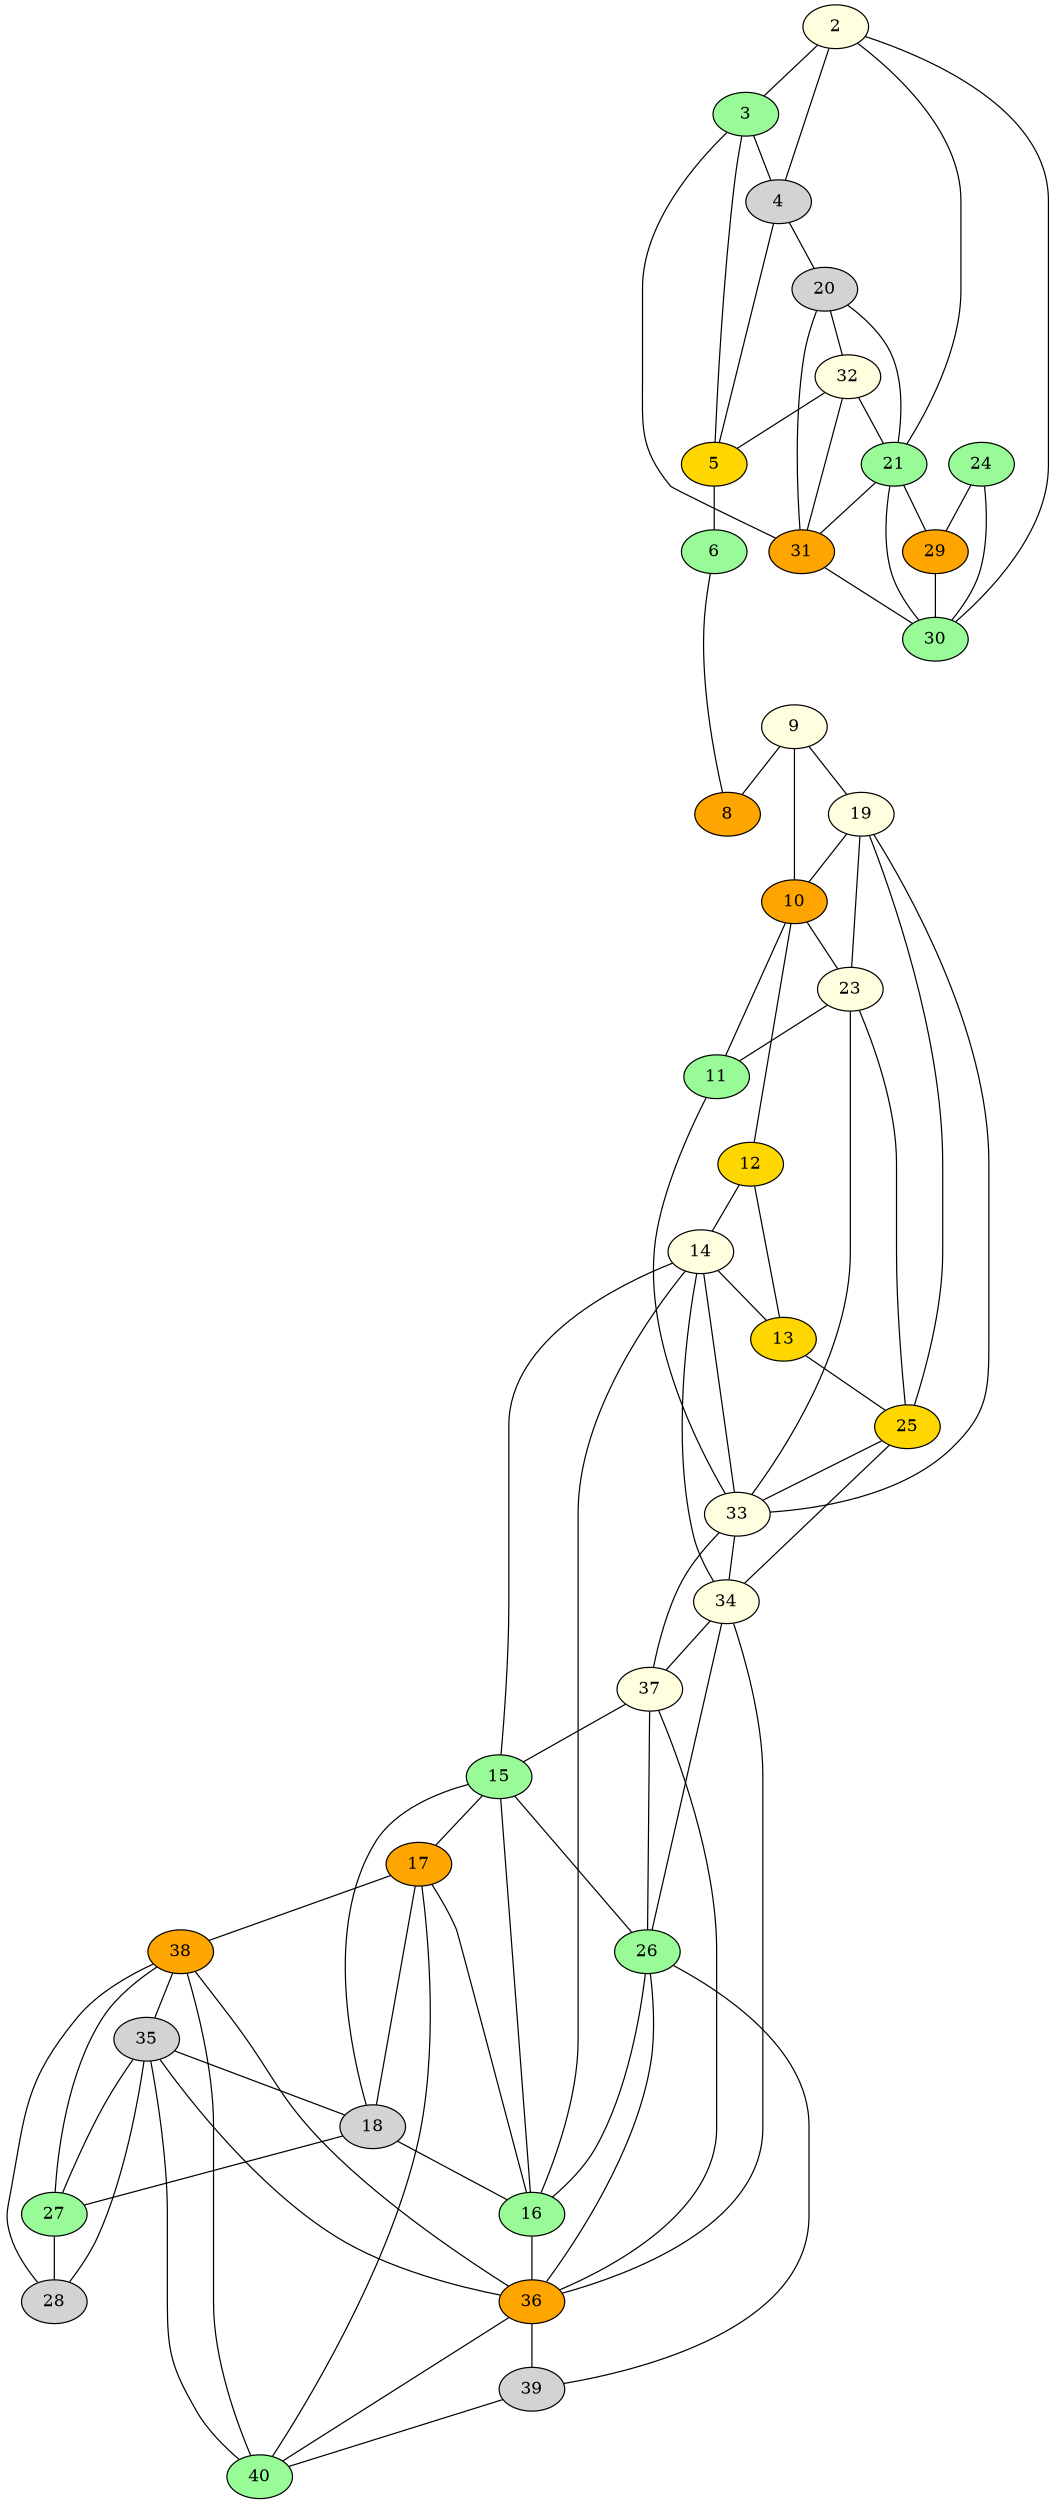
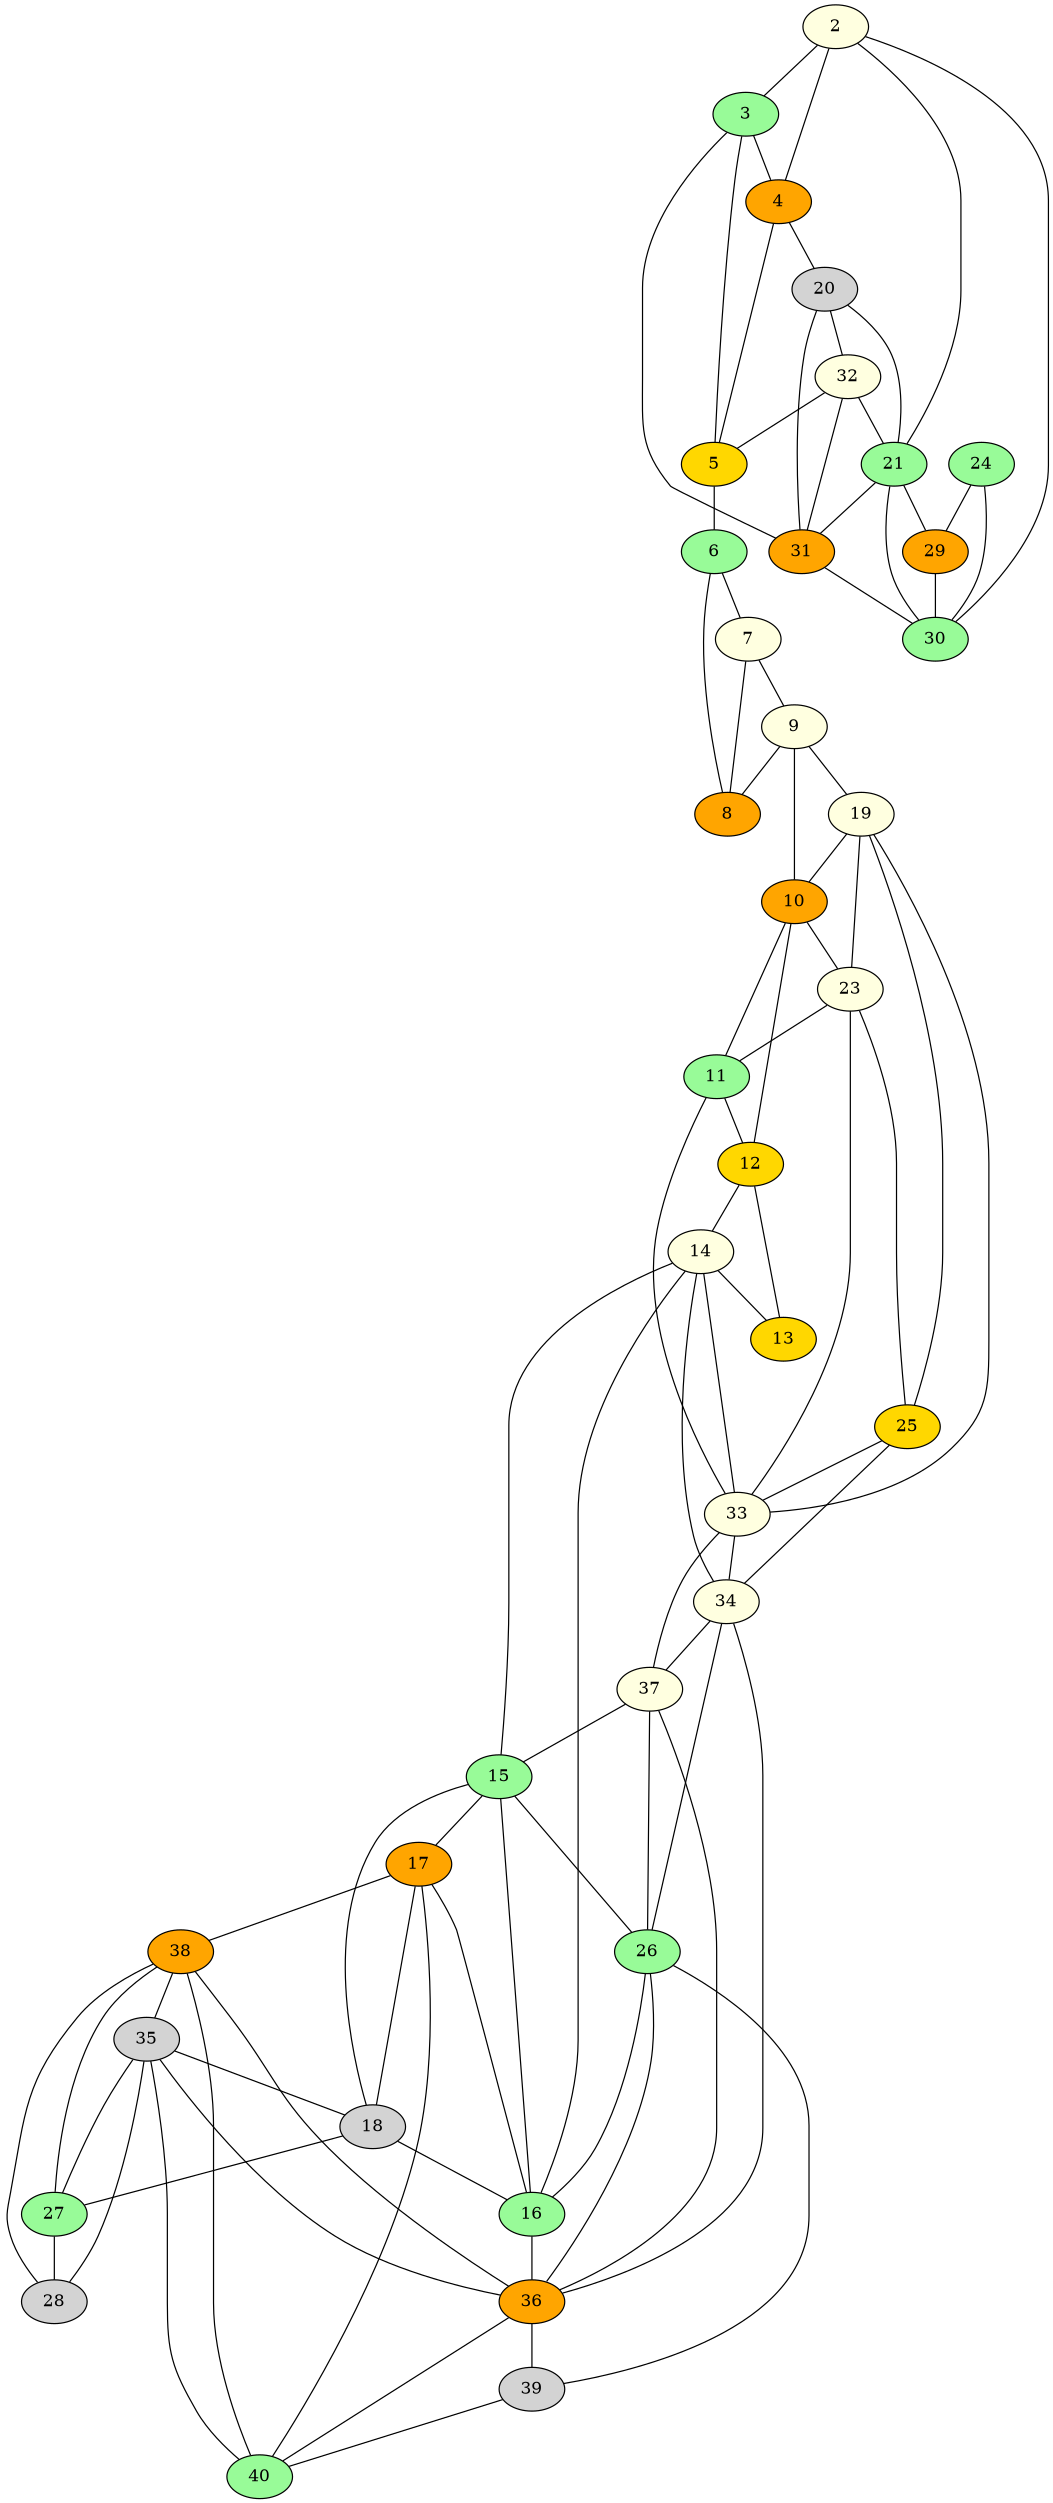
node "4": fillcolor lightgrey -> orange
node "7": added
edge "11" -- "12": added
edge "13" -- "25": removed
